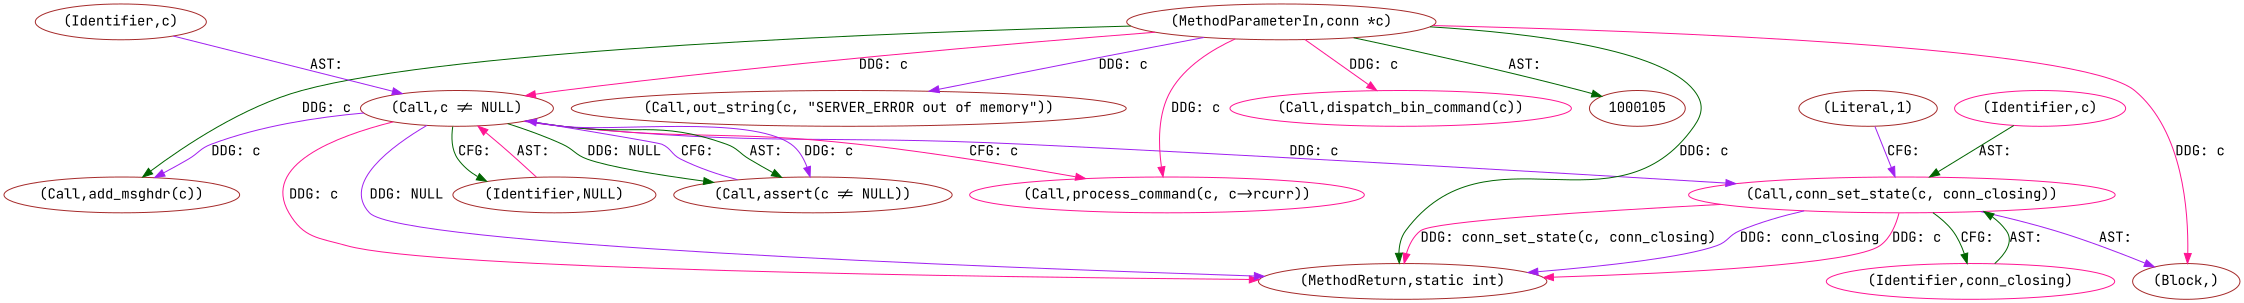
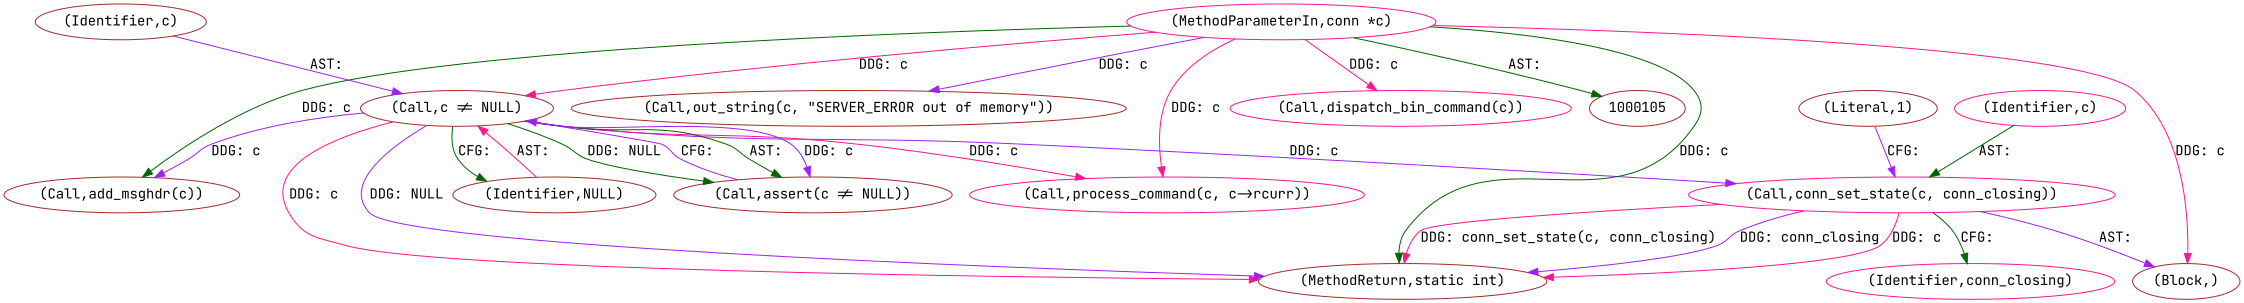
node "(MethodParameterIn,conn *c)": color brown -> deeppink
edge "(Call,c != NULL)" -> "(Call,process_command(c, c->rcurr))": label "CFG: c" -> "DDG: c"
edge "(Identifier,conn_closing)" -> "(Call,conn_set_state(c, conn_closing))": removed, label "AST:"
